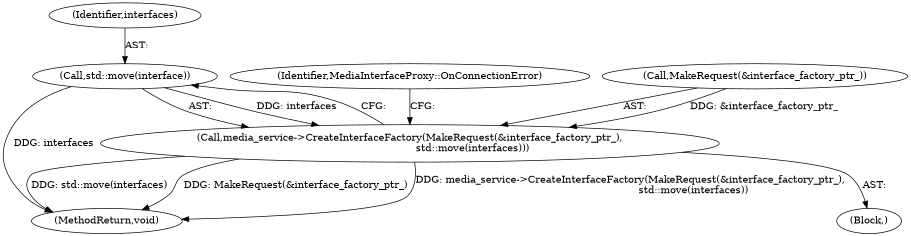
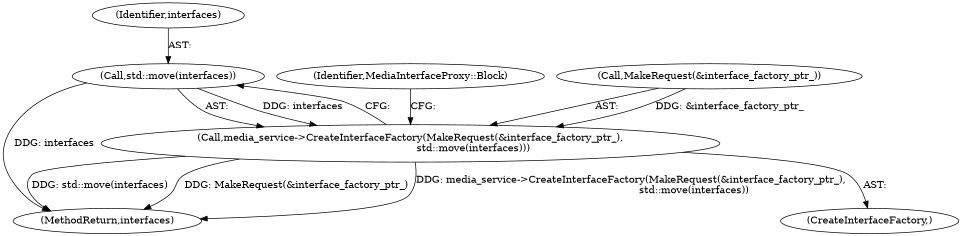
node "(Call,std::move(interface))": label "(Call,std::move(interface))" -> "(Call,std::move(interfaces))"
node "(Identifier,MediaInterfaceProxy::OnConnectionError)": label "(Identifier,MediaInterfaceProxy::OnConnectionError)" -> "(Identifier,MediaInterfaceProxy::Block)"
node "(MethodReturn,void)": label "(MethodReturn,void)" -> "(MethodReturn,interfaces)"
node "(Block,)": label "(Block,)" -> "(CreateInterfaceFactory,)"
